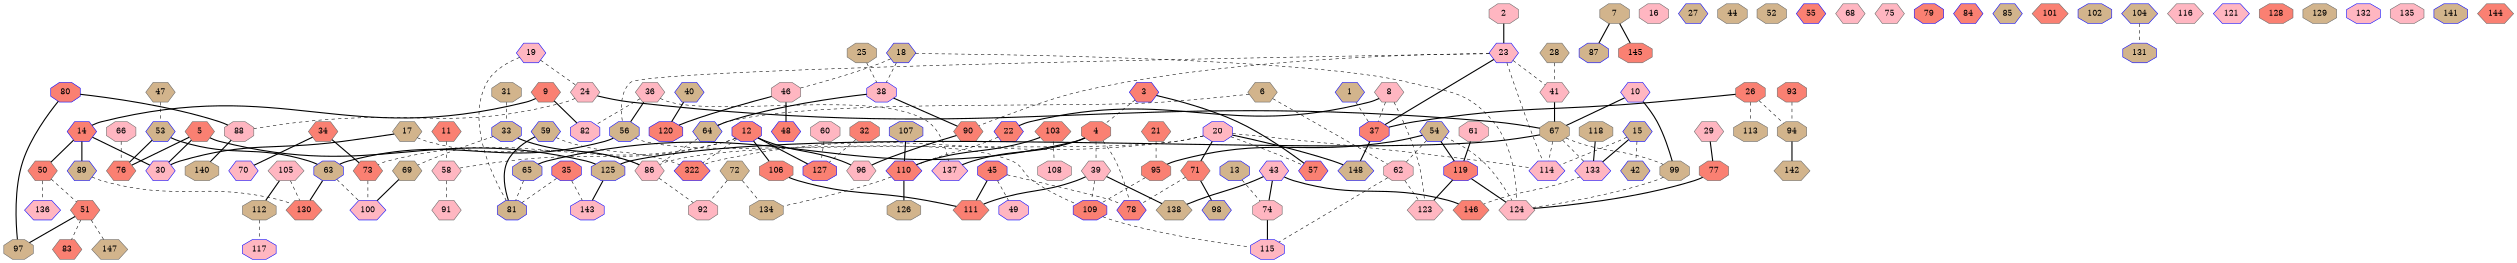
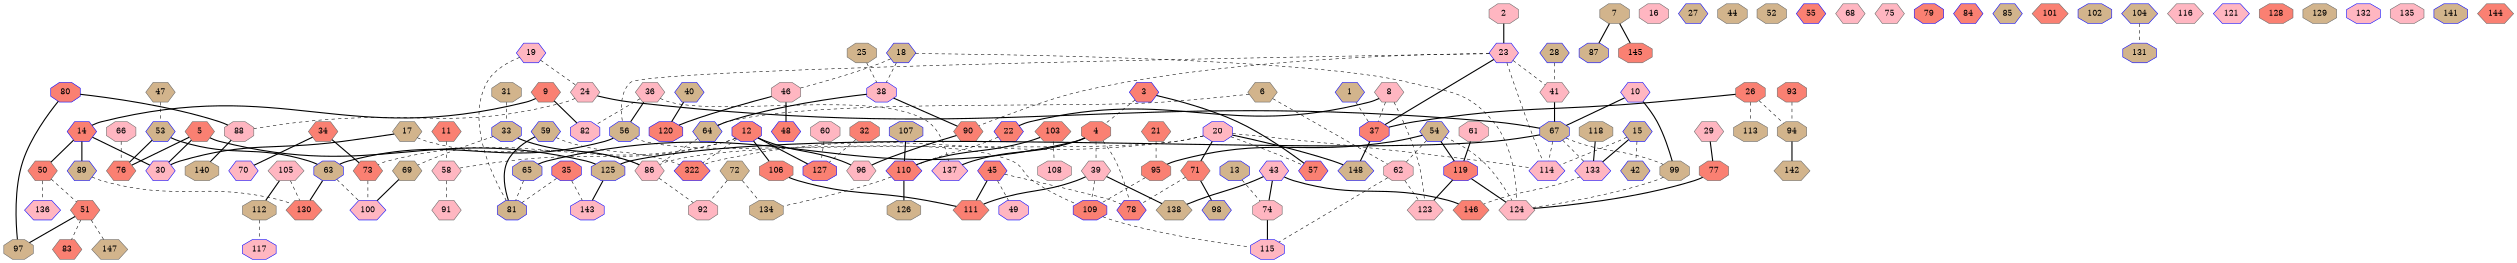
node "28": color gray40 -> blue
node "67": color gray40 -> blue
node "45": shape octagon -> hexagon
